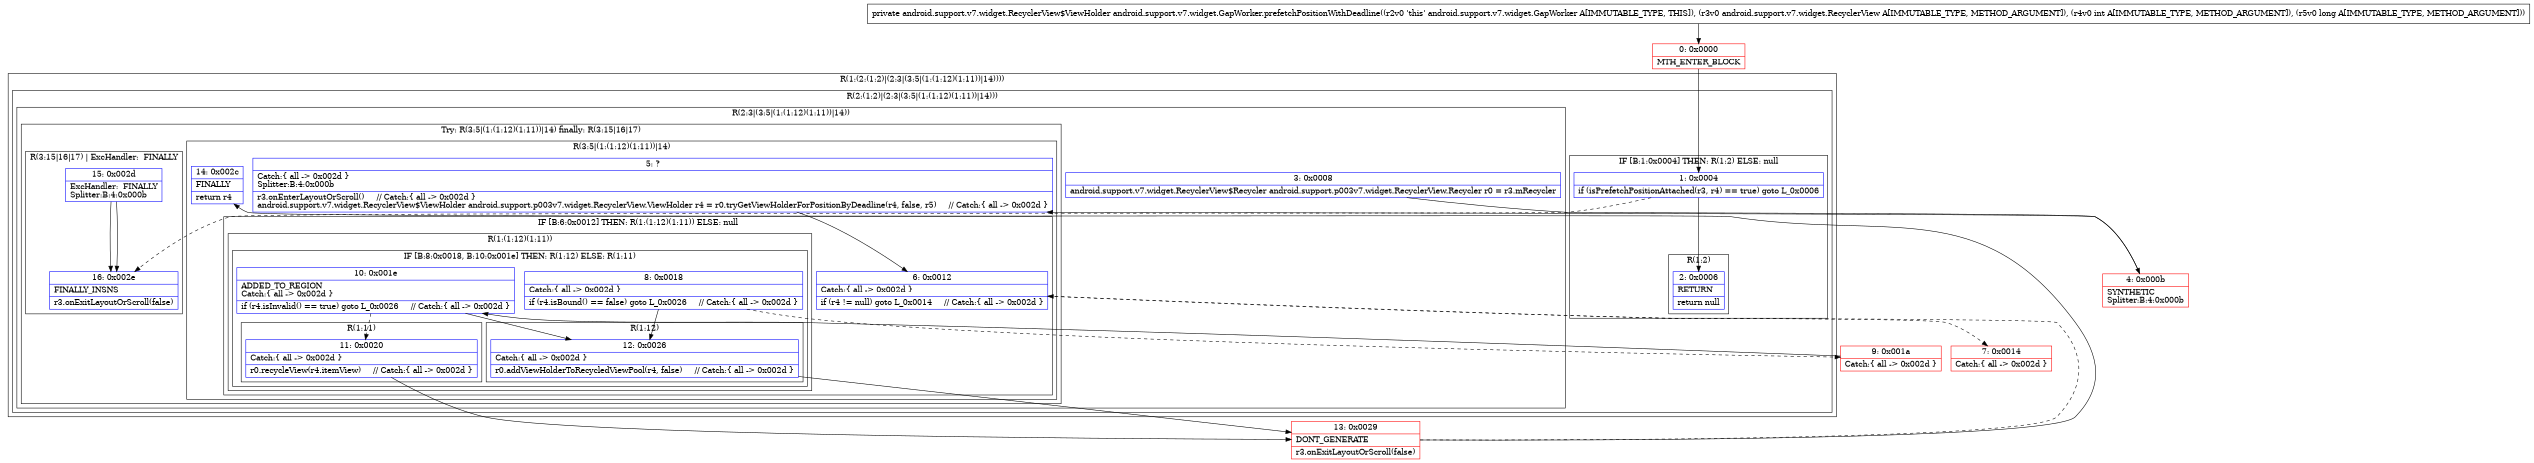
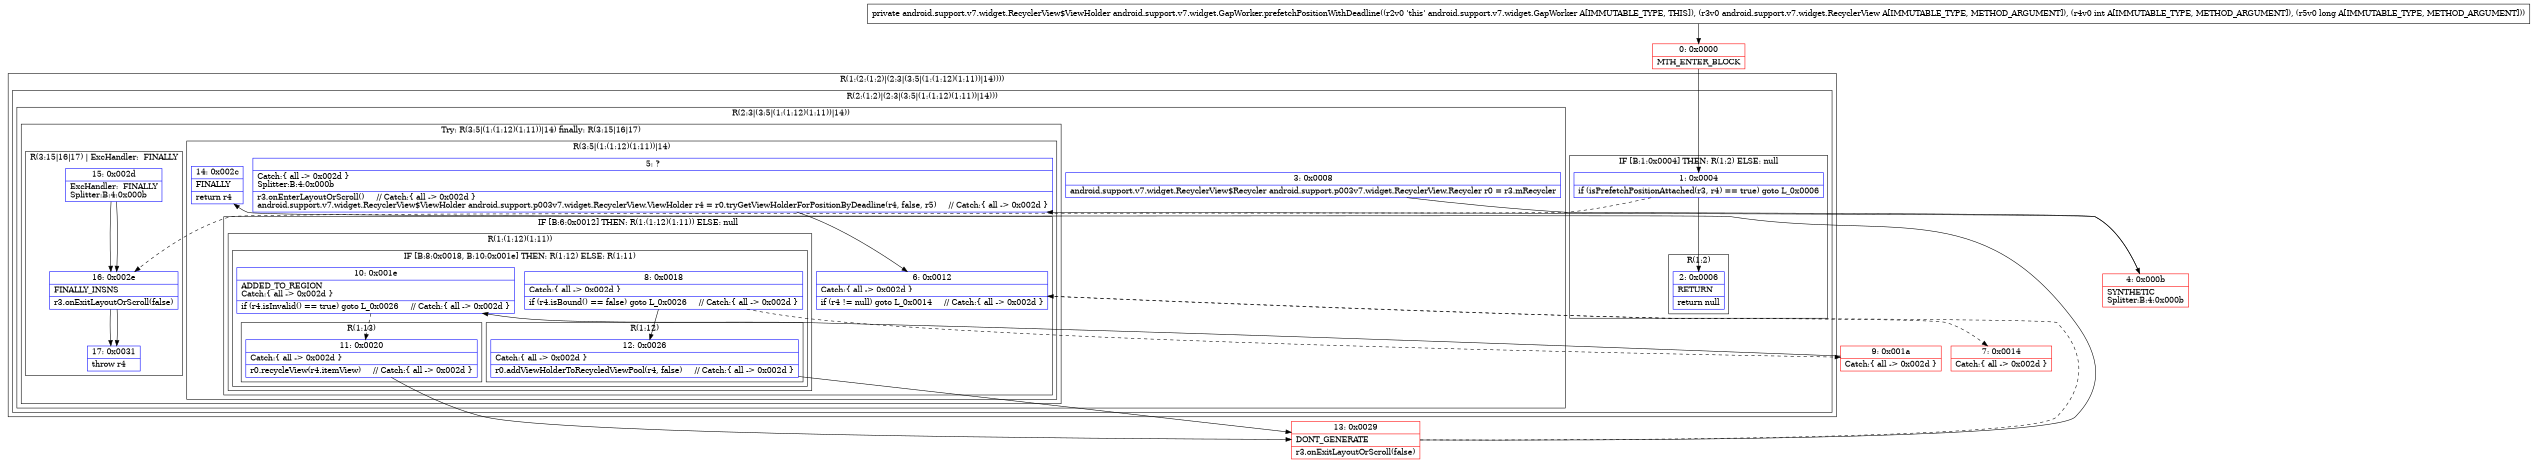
edge "10: 0x001e" -> "12: 0x0026": removed
cluster "R(1:11)": label "R(1:11)" -> "R(1:13)"
node "17: 0x0031": added
